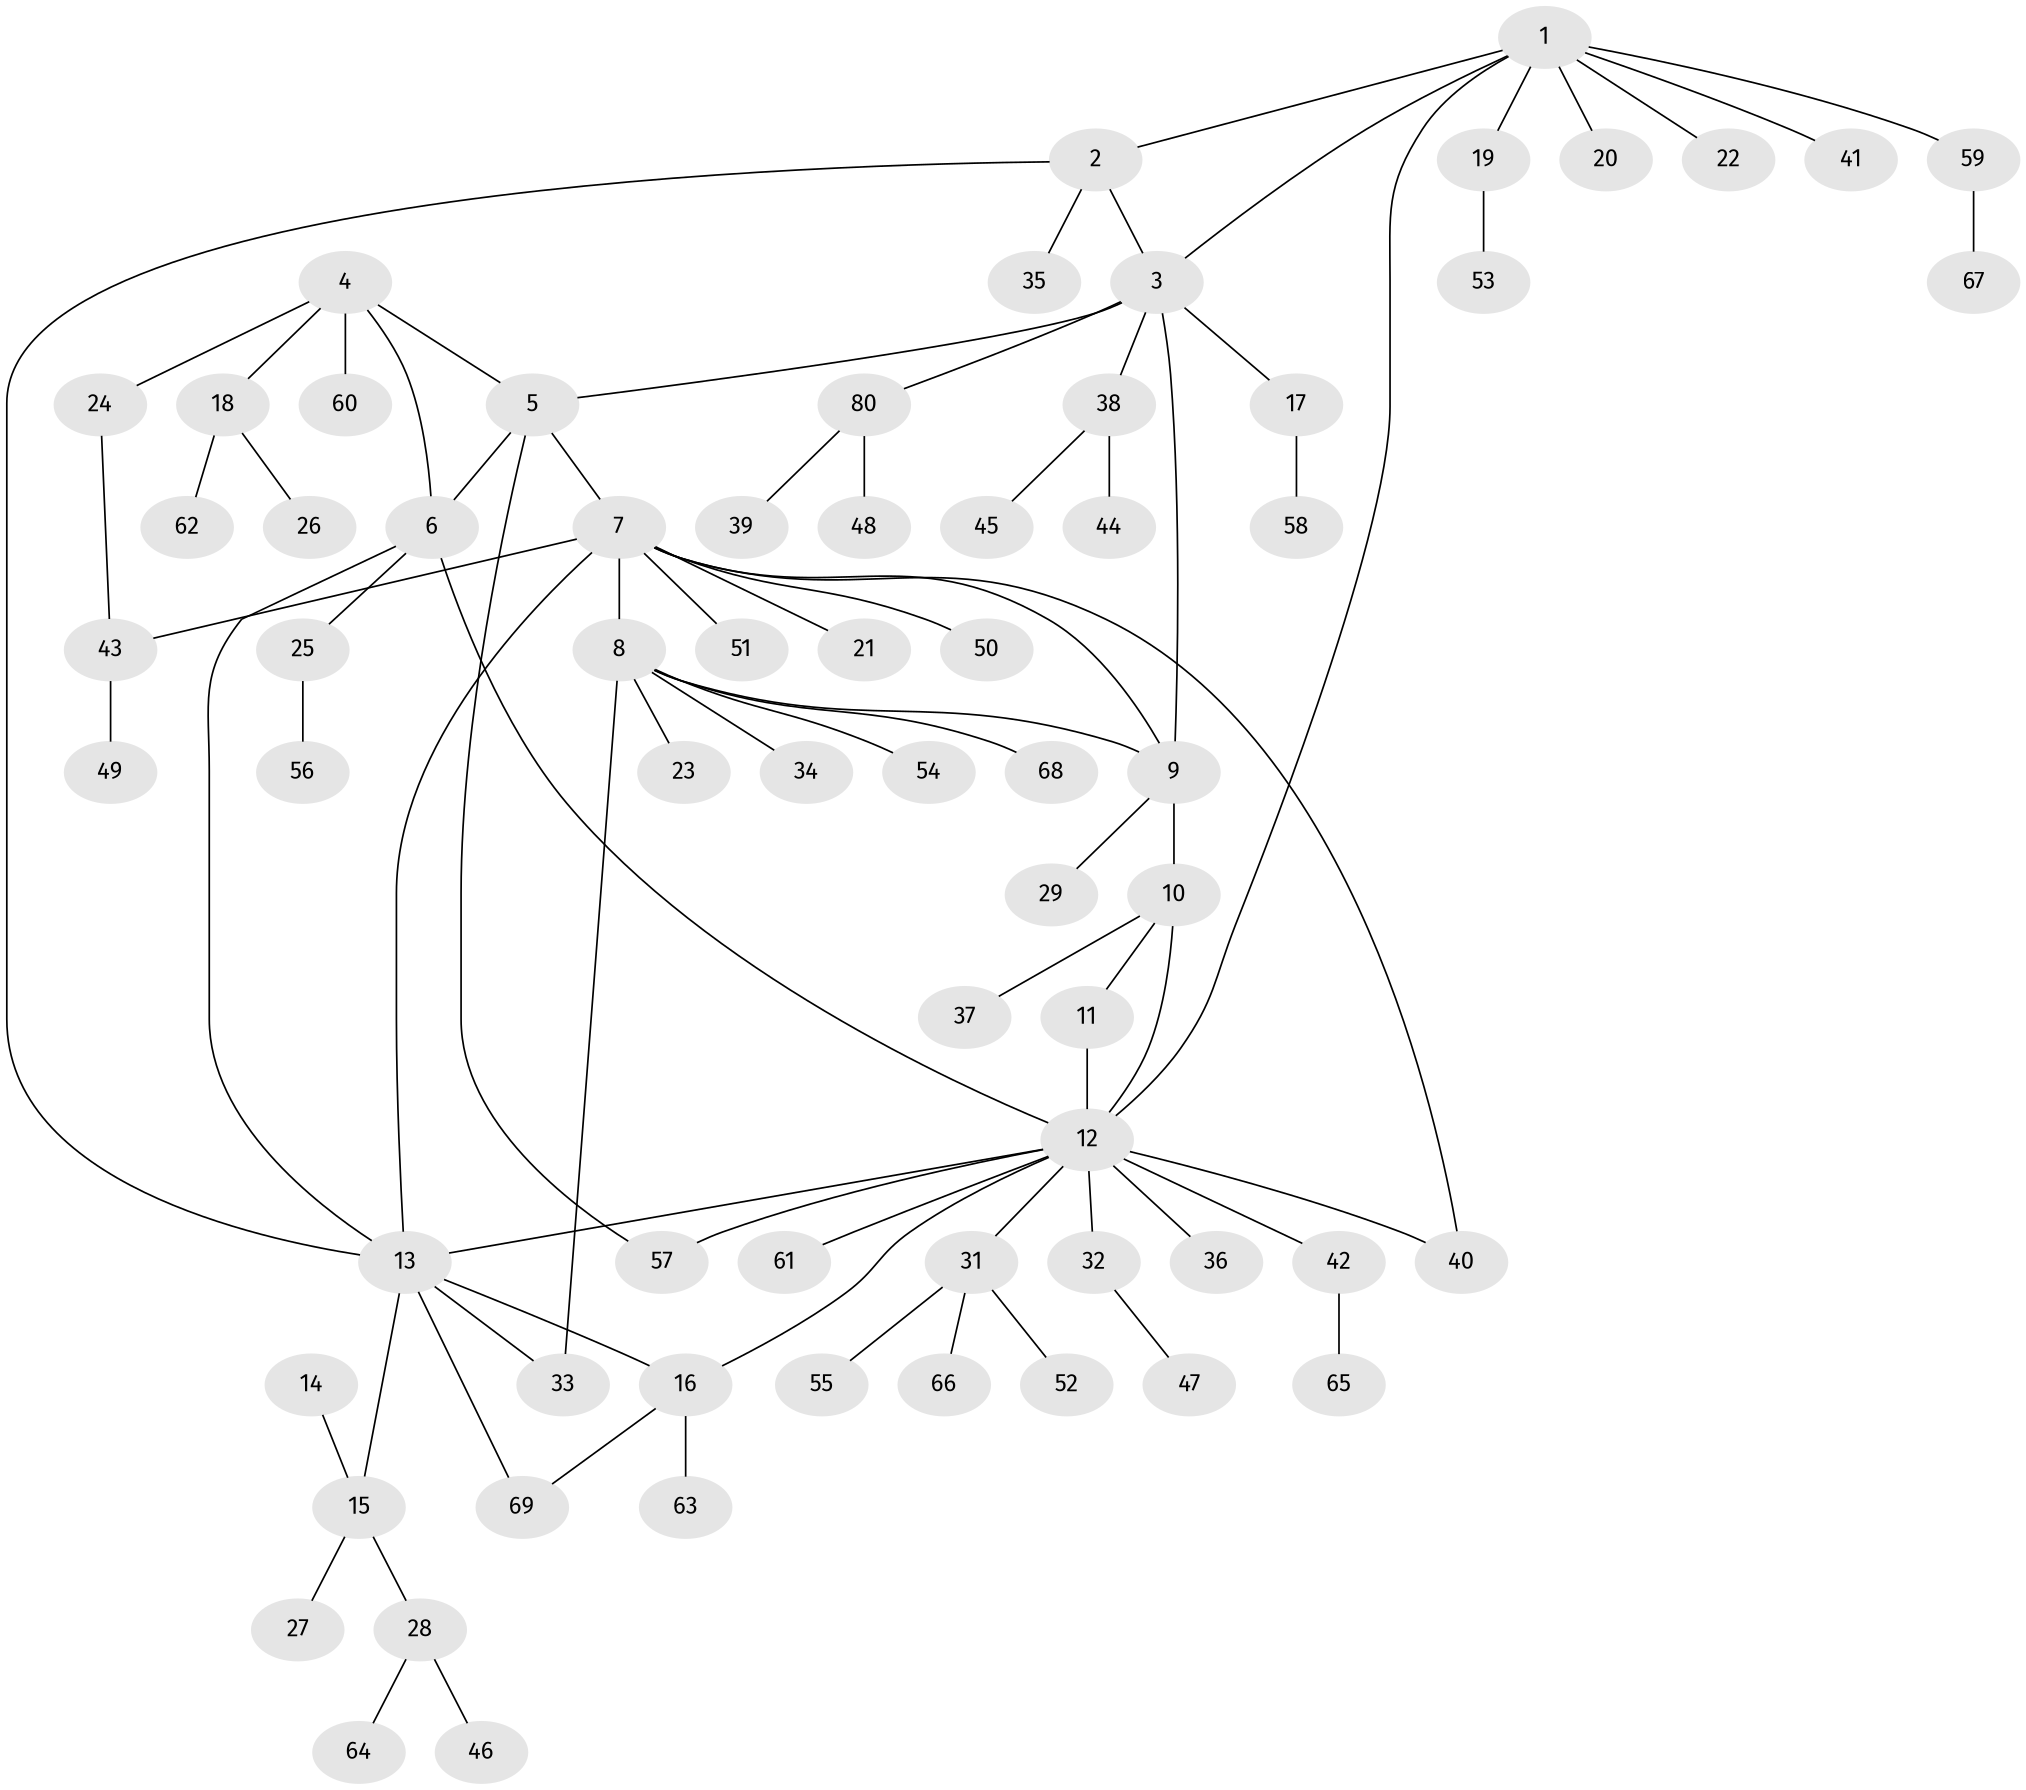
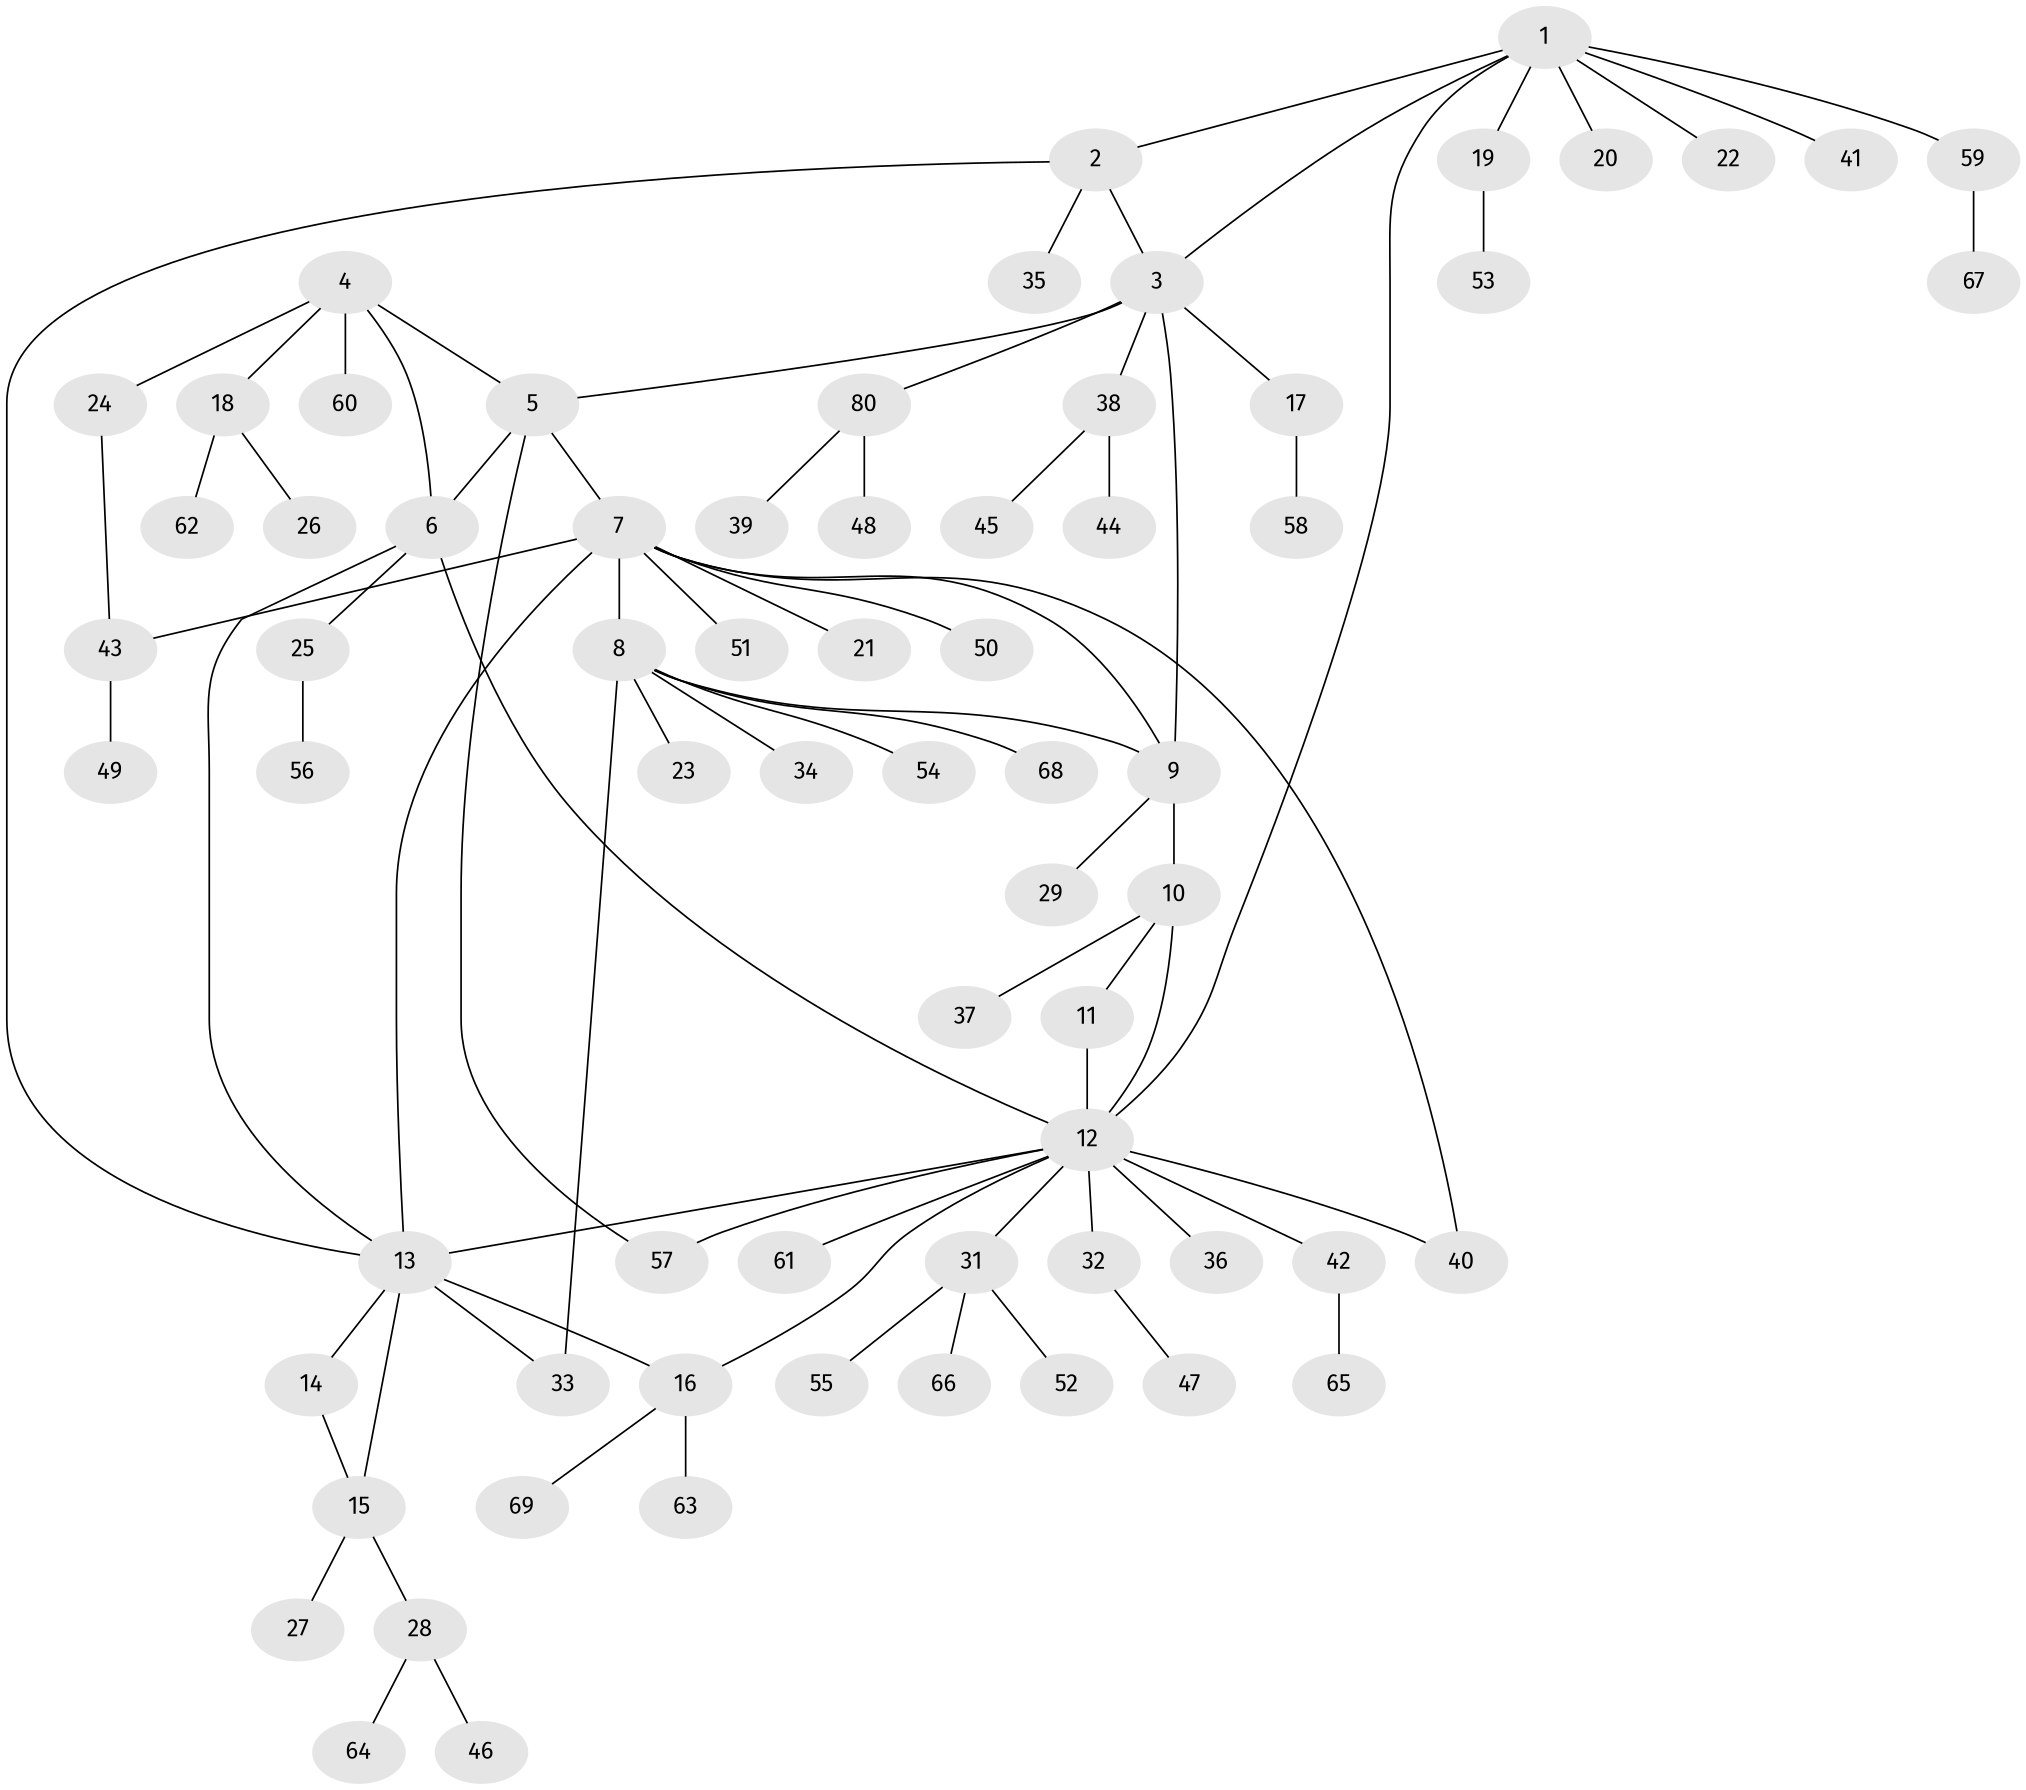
edge "13" -- "69": now "13" -- "14"
